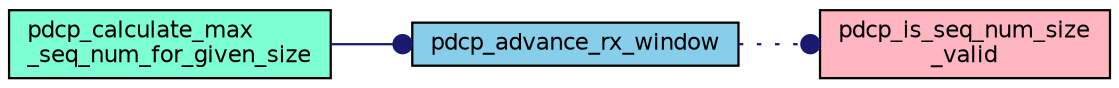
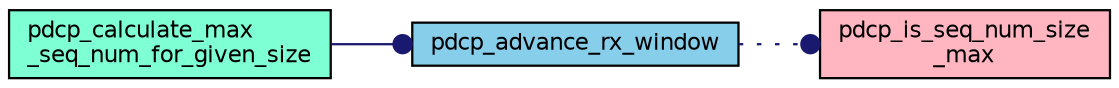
node "pdcp_is_seq_num_size _valid": label "pdcp_is_seq_num_size _valid" -> "pdcp_is_seq_num_size _max"
